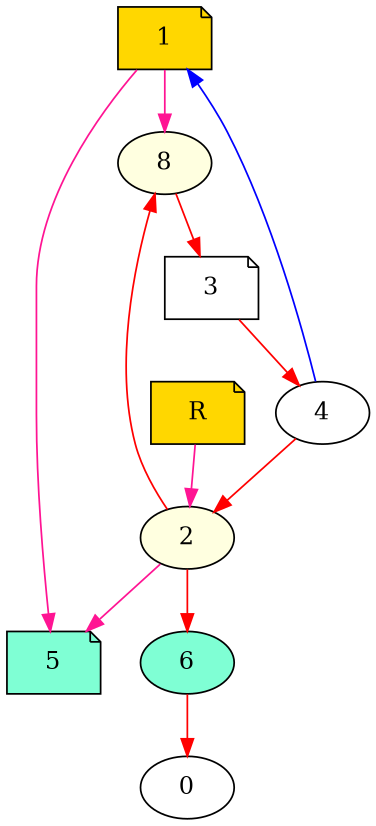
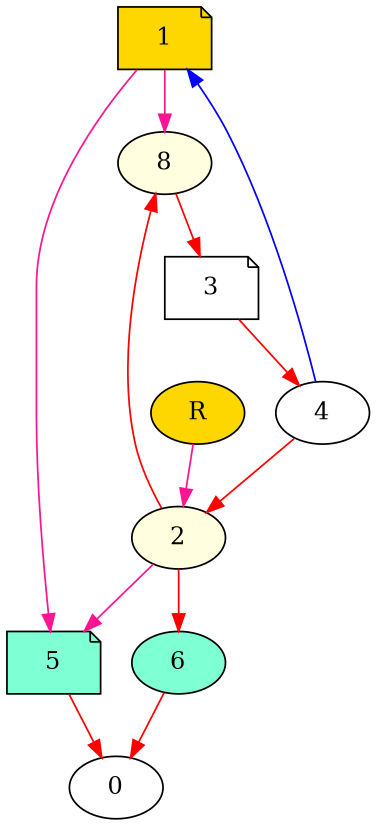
node "R": shape note -> ellipse
edge "5" -> "0": added
